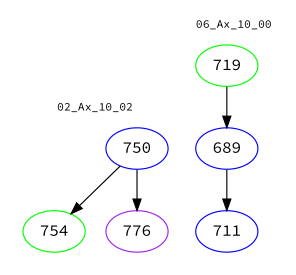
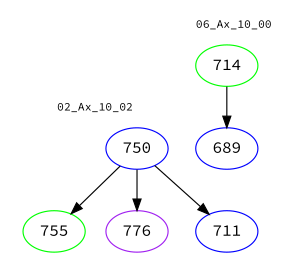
node "719": label "719" -> "714"
edge "689" -> "711": now "750" -> "711"
node "754": label "754" -> "755"
